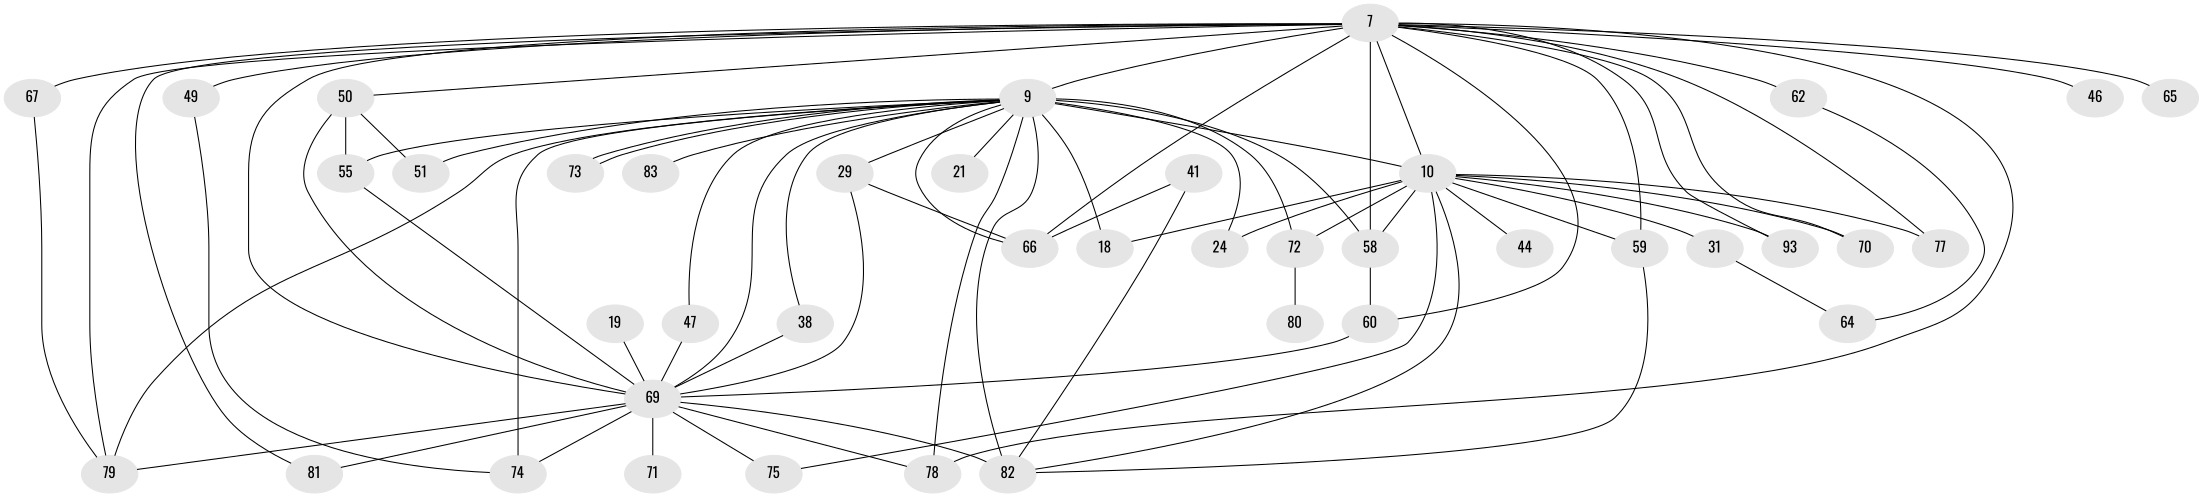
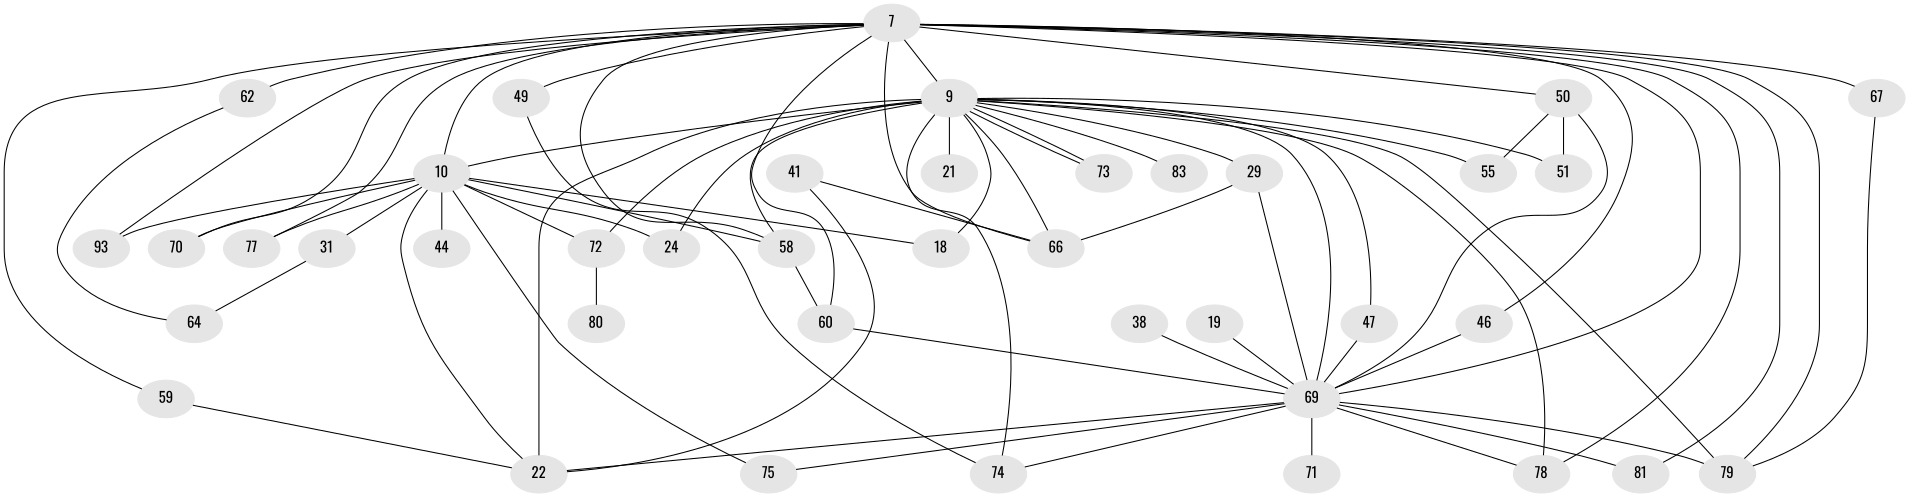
node "65": removed
edge "9" -- "38": removed
edge "10" -- "59": removed
edge "55" -- "69": now "46" -- "69"
node "82": label "82" -> "22"
